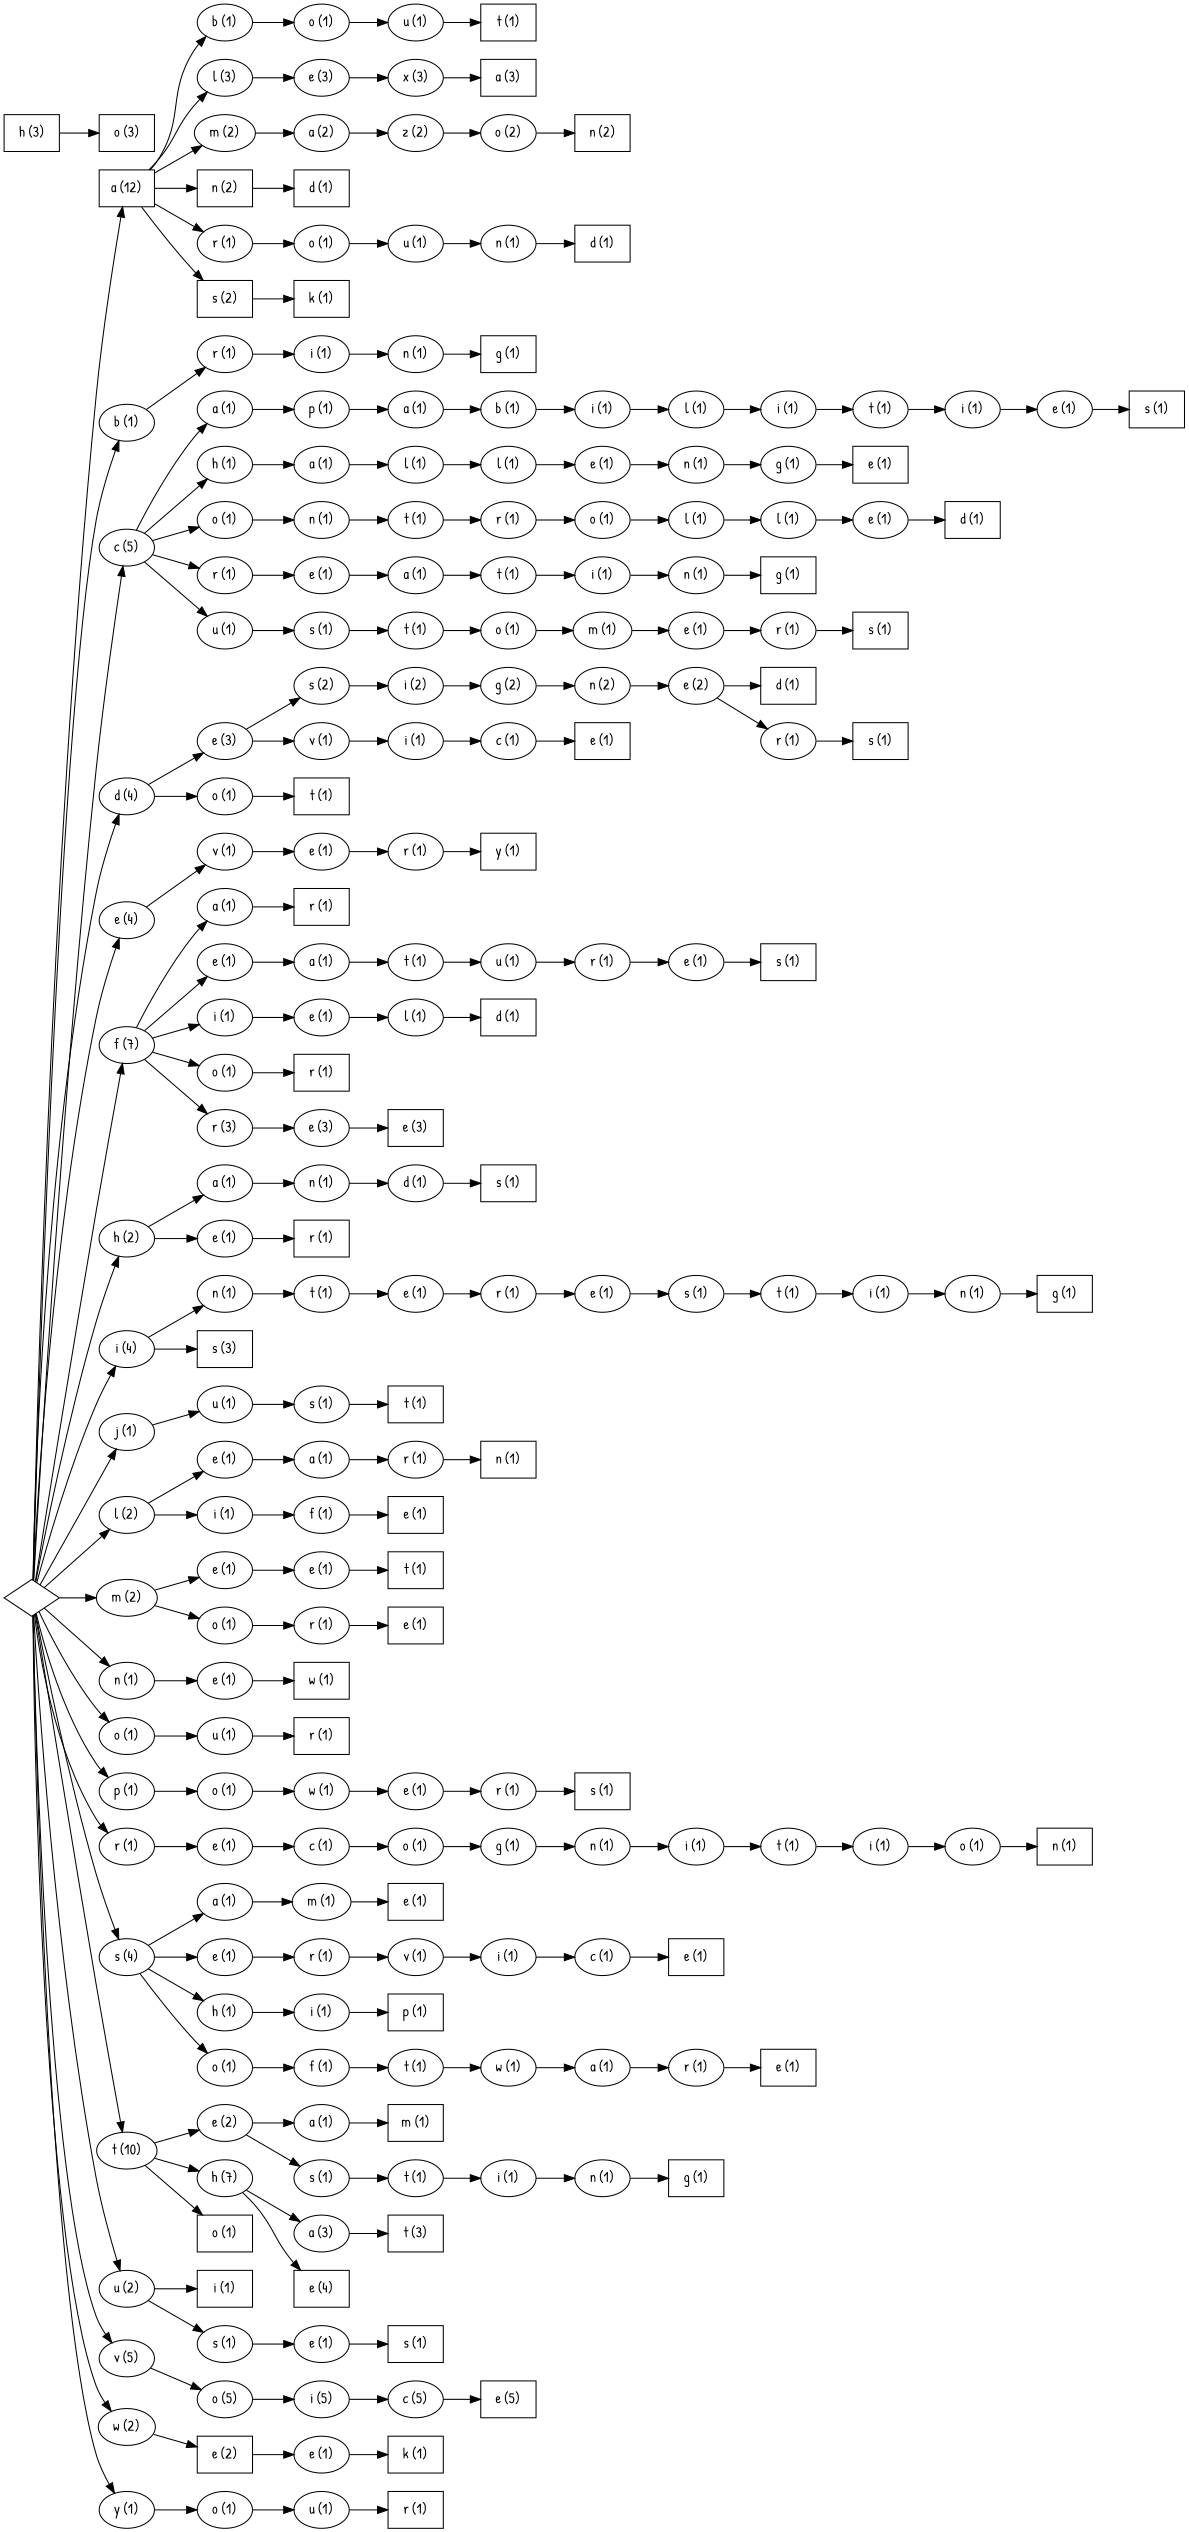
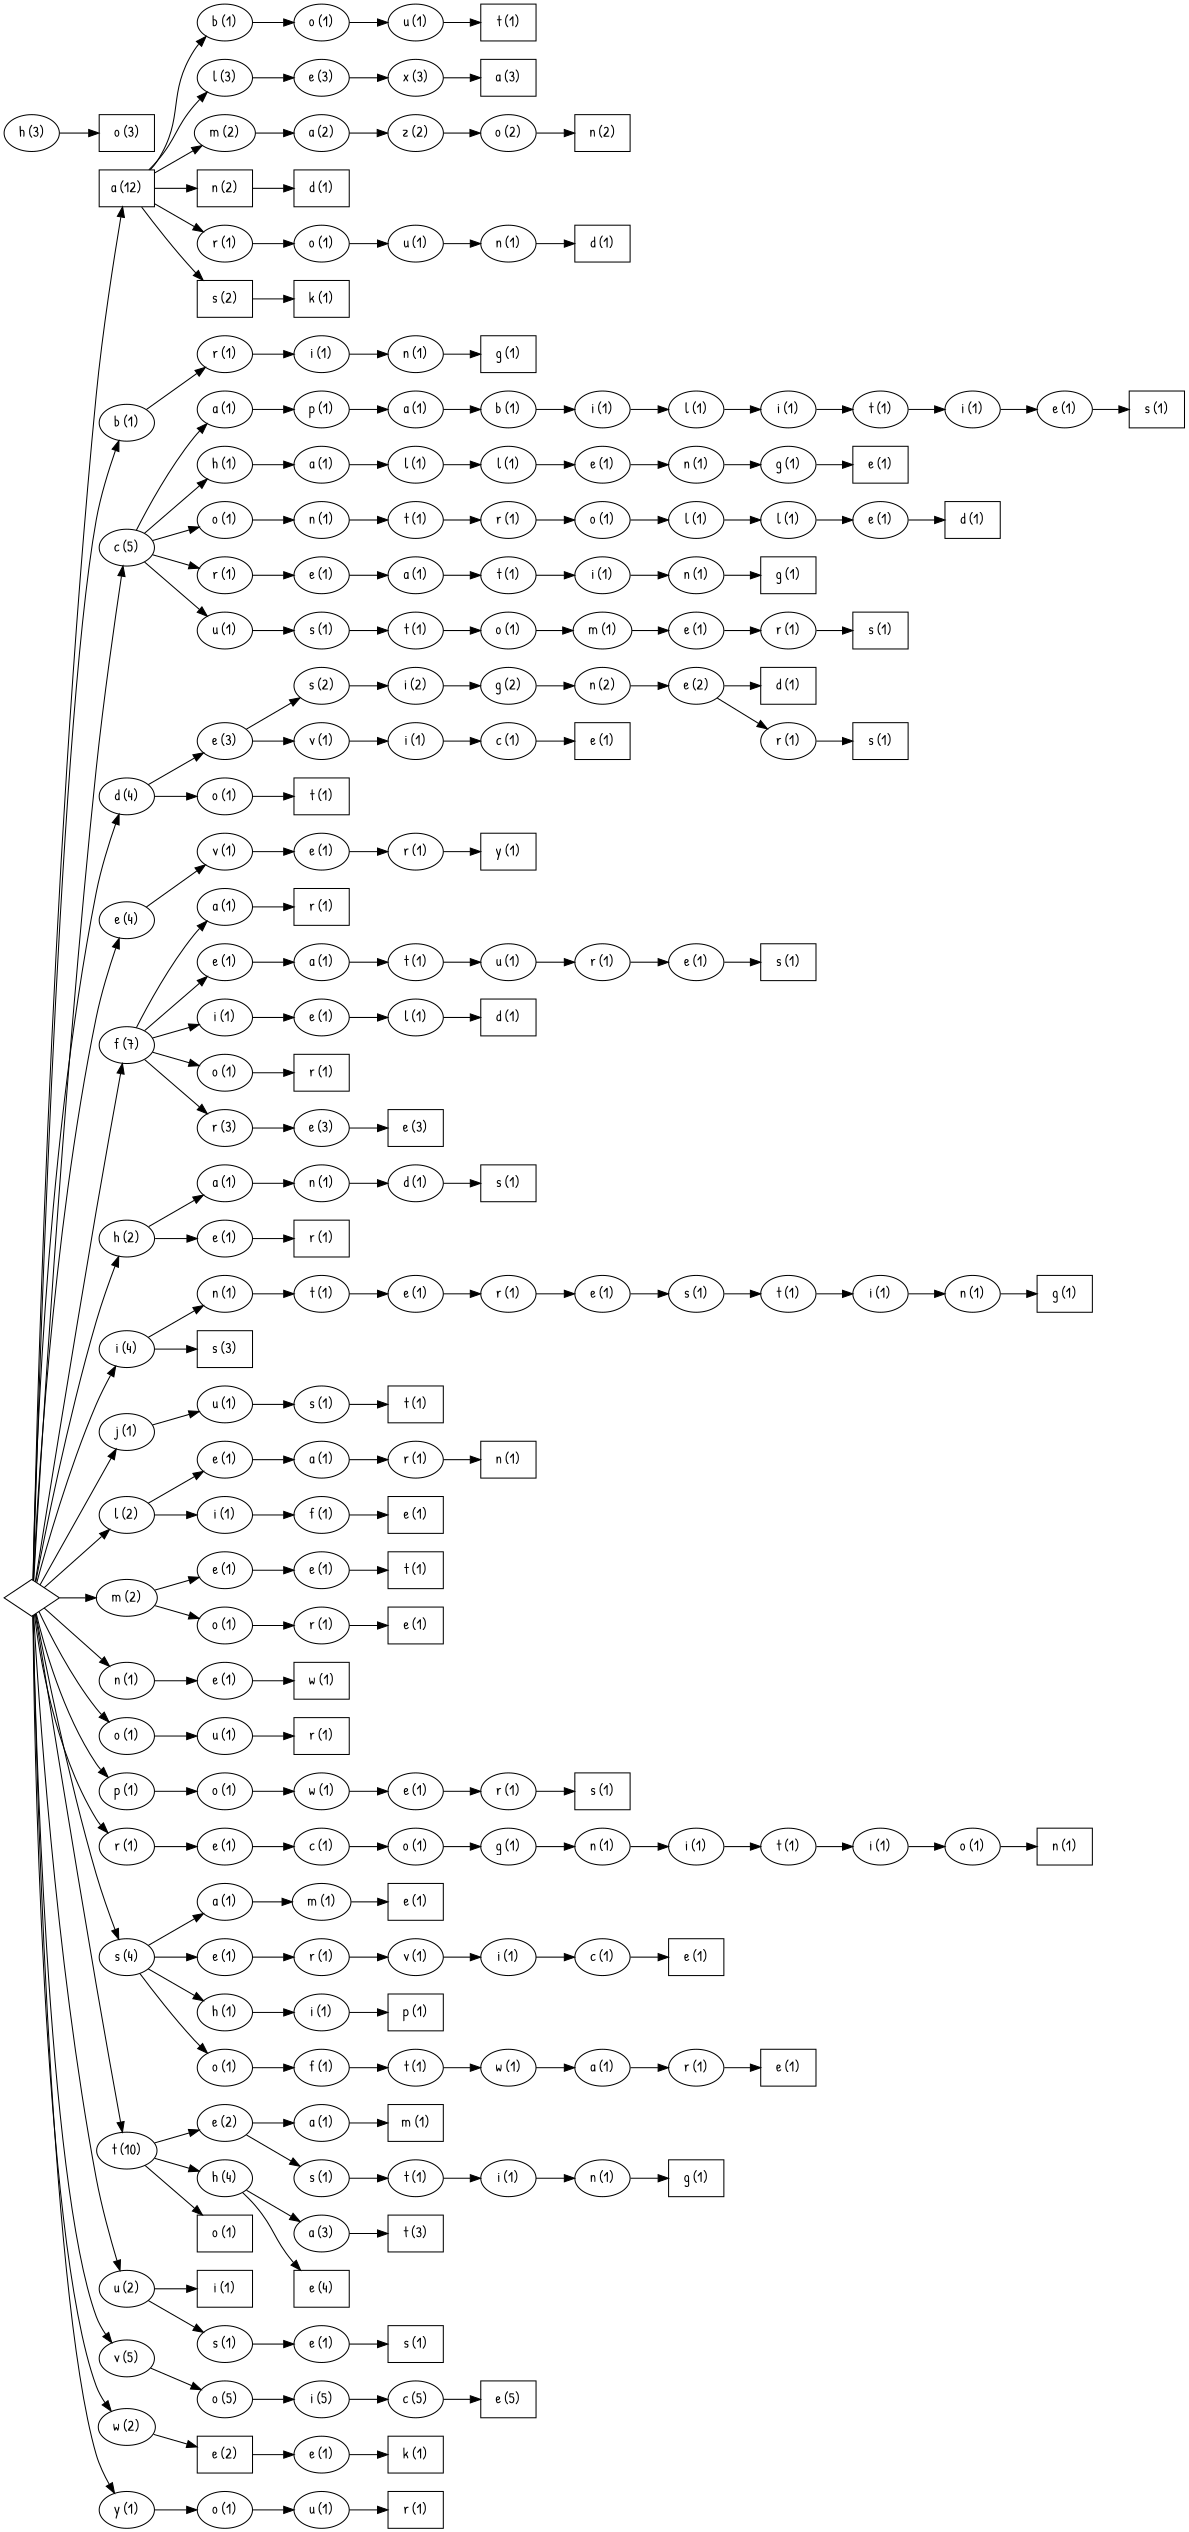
node "h (3)": shape box -> ellipse
node "h (7)": label "h (7)" -> "h (4)"
